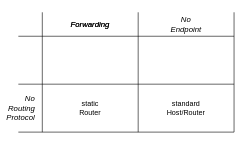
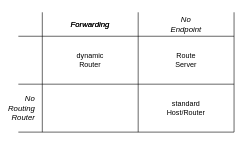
node "dynamic Router": added
node "Route Server": added
node "NoRoutingProtocol": label "NoRoutingProtocol" -> "NoRoutingRouter"
node "static Router": removed
